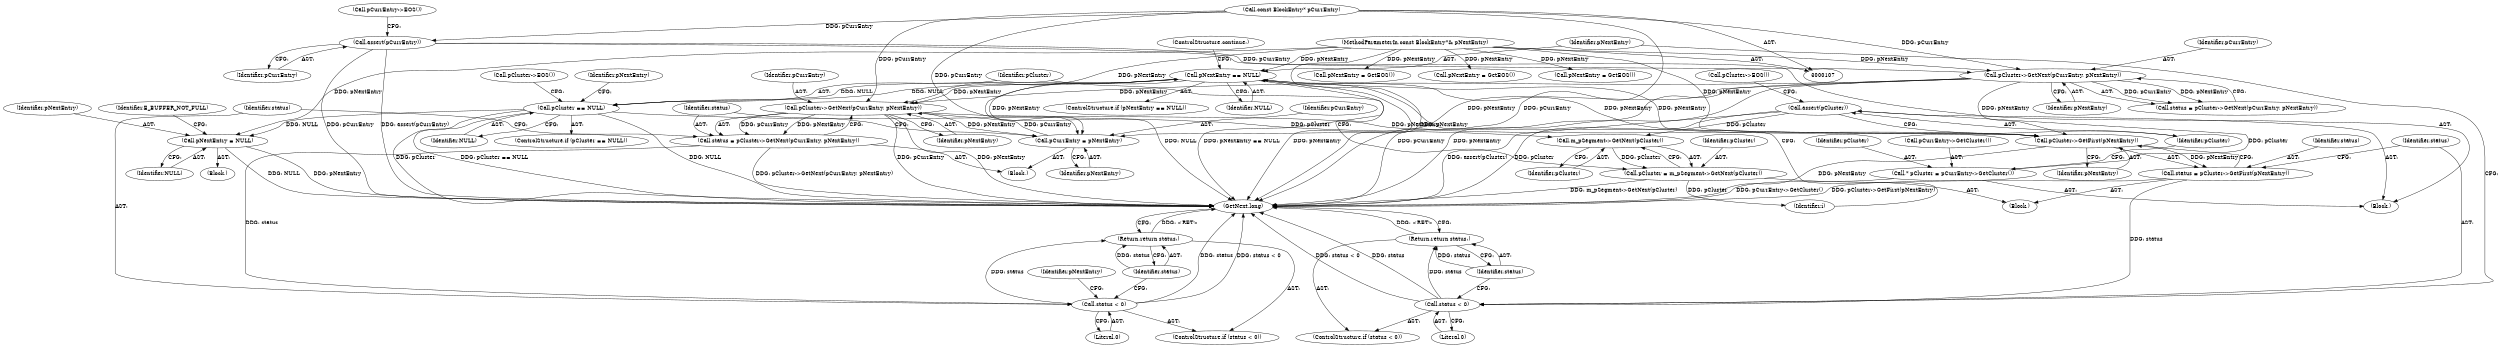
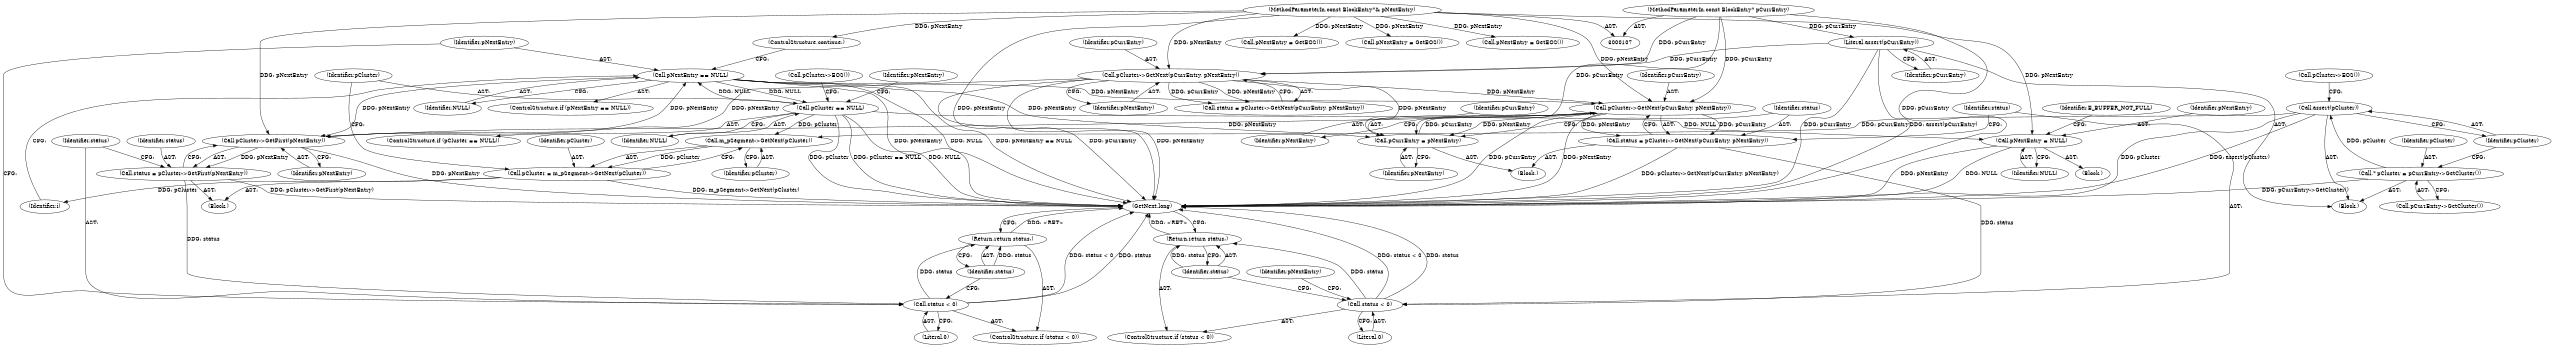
node "(Call,pCurrEntry->EOS())": removed
node "(Call,const BlockEntry* pCurrEntry)": label "(Call,const BlockEntry* pCurrEntry)" -> "(MethodParameterIn,const BlockEntry* pCurrEntry)"
node "(Call,assert(pCurrEntry))": label "(Call,assert(pCurrEntry))" -> "(Literal,assert(pCurrEntry))"
edge "(MethodParameterIn,const BlockEntry*& pNextEntry)" -> "(Call,pNextEntry == NULL)": now "(MethodParameterIn,const BlockEntry*& pNextEntry)" -> "(ControlStructure,continue;)"
edge "(Call,assert(pCluster))" -> "(Call,m_pSegment->GetNext(pCluster))": label "DDG: pCluster" -> "DDG: pCurrEntry"
edge "(Call,* pCluster = pCurrEntry->GetCluster())" -> "(Call,pCurrEntry->GetCluster())": added, label "CFG:"
